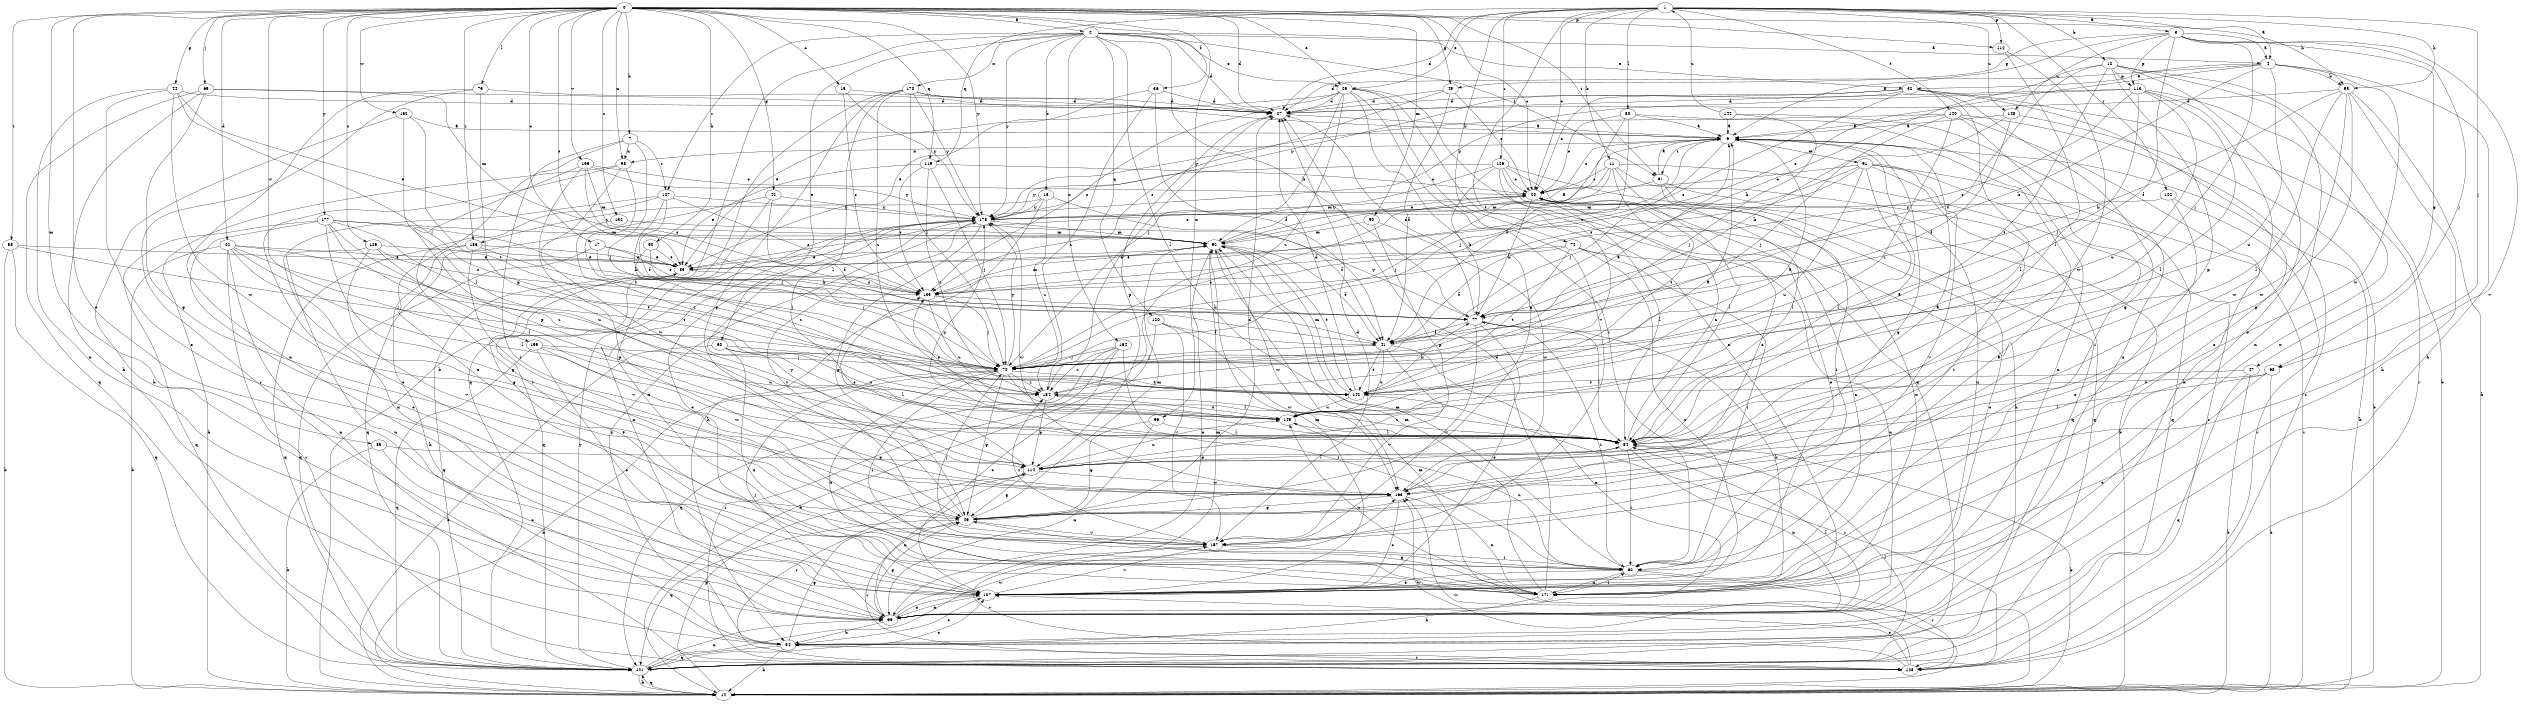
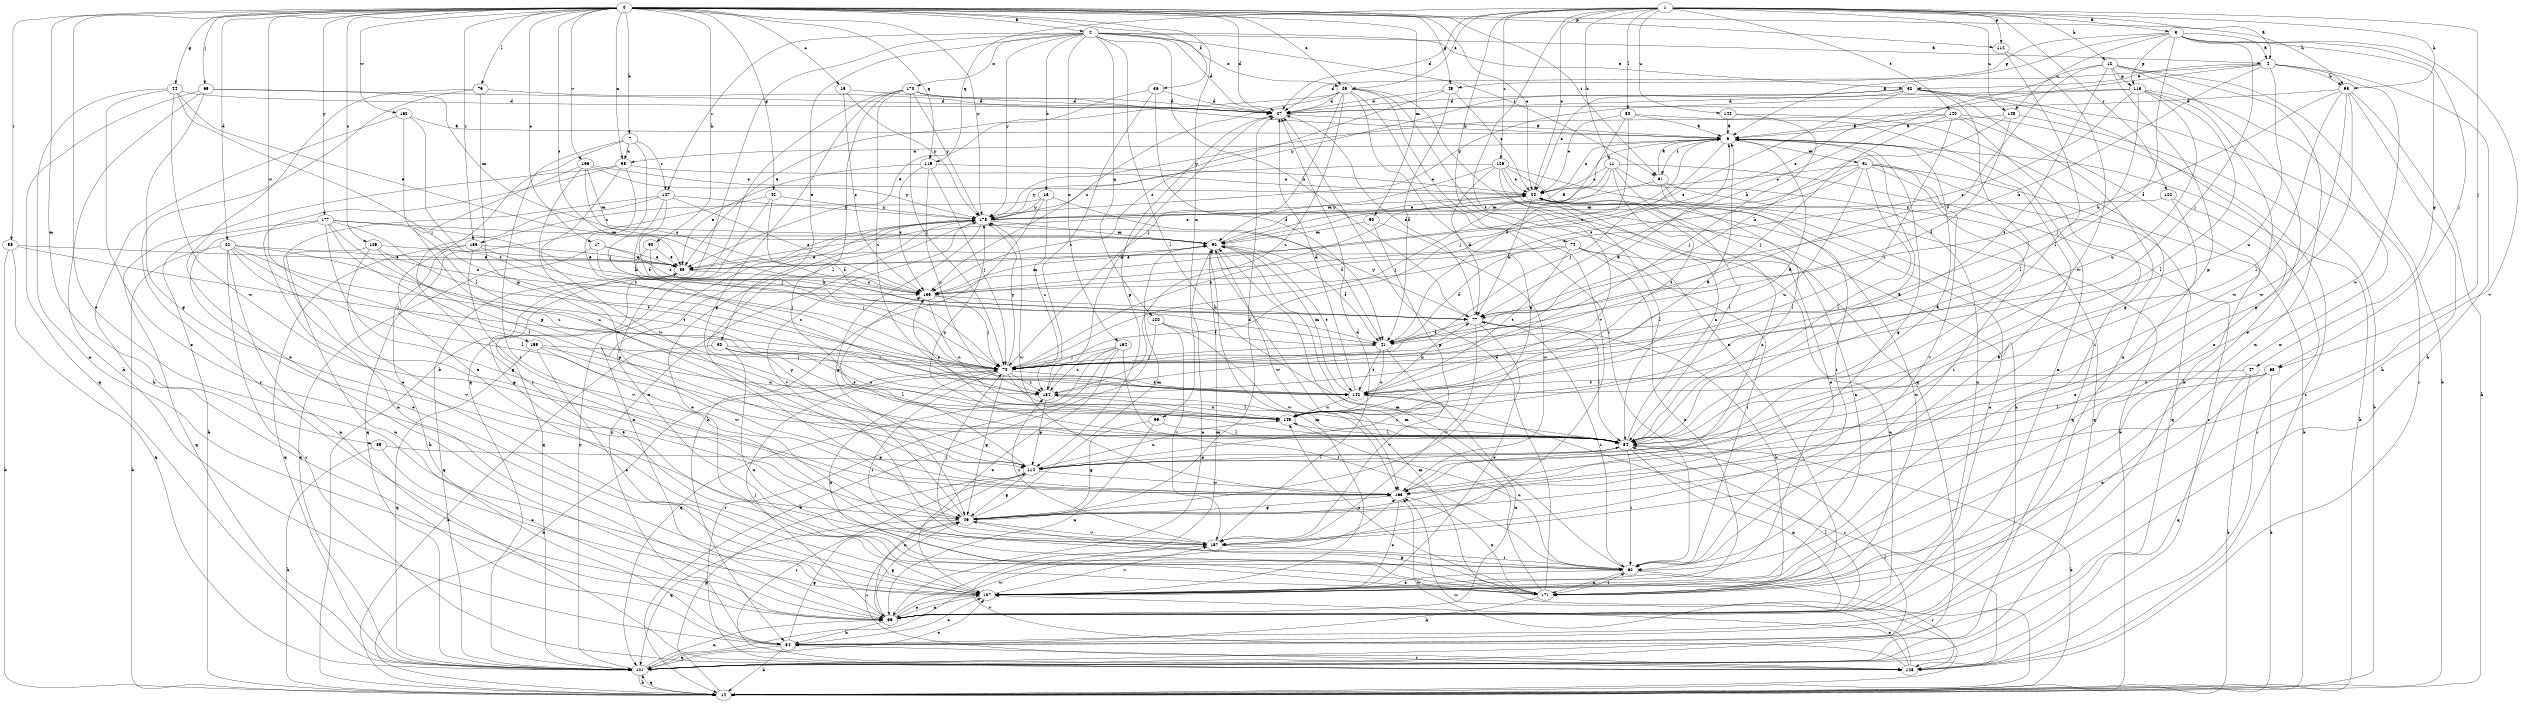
edge "144" -> "1": reversed
edge "98" -> "20": added, label "c"
node "132": removed
edge "91" -> "14": label "r" -> "b"
edge "41" -> "99": now "142" -> "99"
